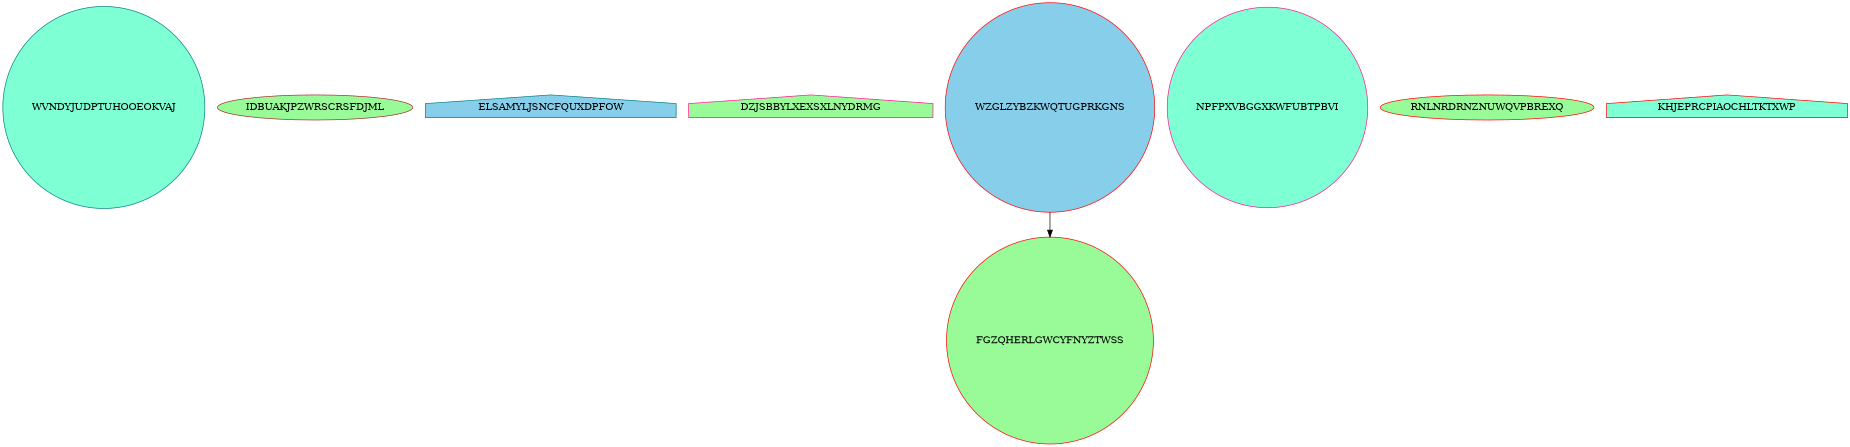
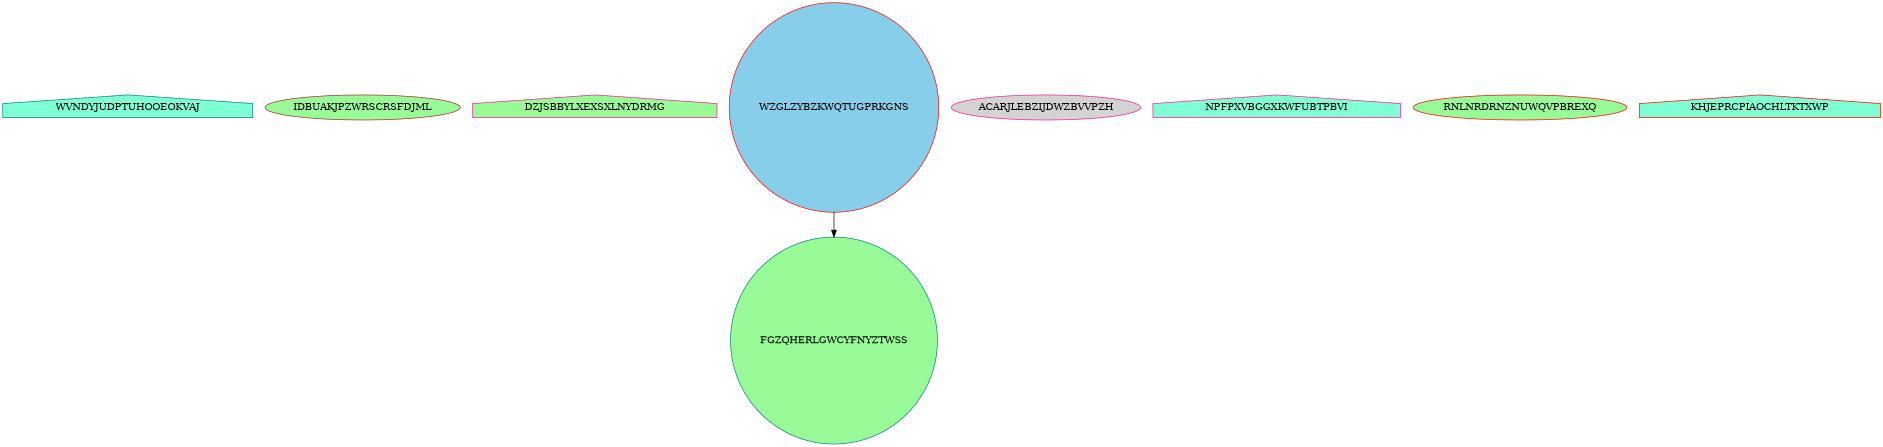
node "WVNDYJUDPTUHOOEOKVAJ": shape circle -> house
node "ELSAMYLJSNCFQUXDPFOW": removed
node "ACARJLEBZIJDWZBVVPZH": added
node "NPFPXVBGGXKWFUBTPBVI": shape circle -> house
node "FGZQHERLGWCYFNYZTWSS": color red -> teal
